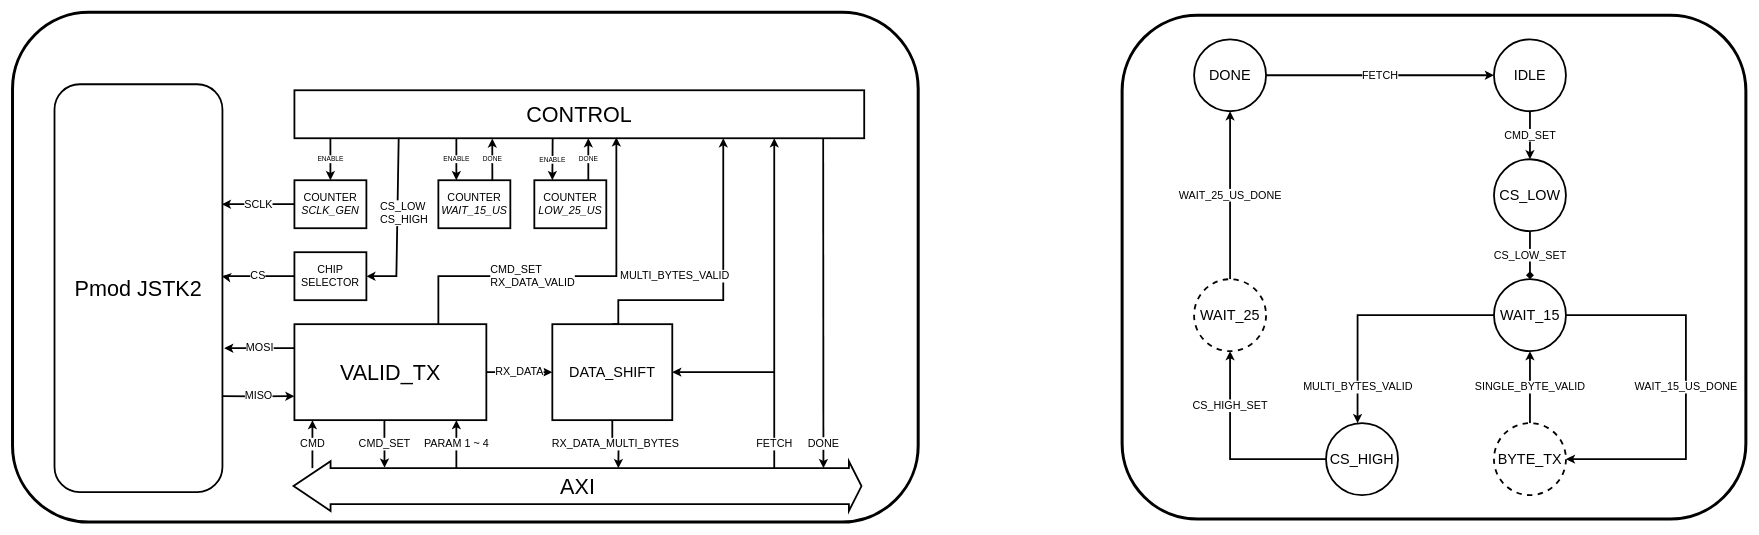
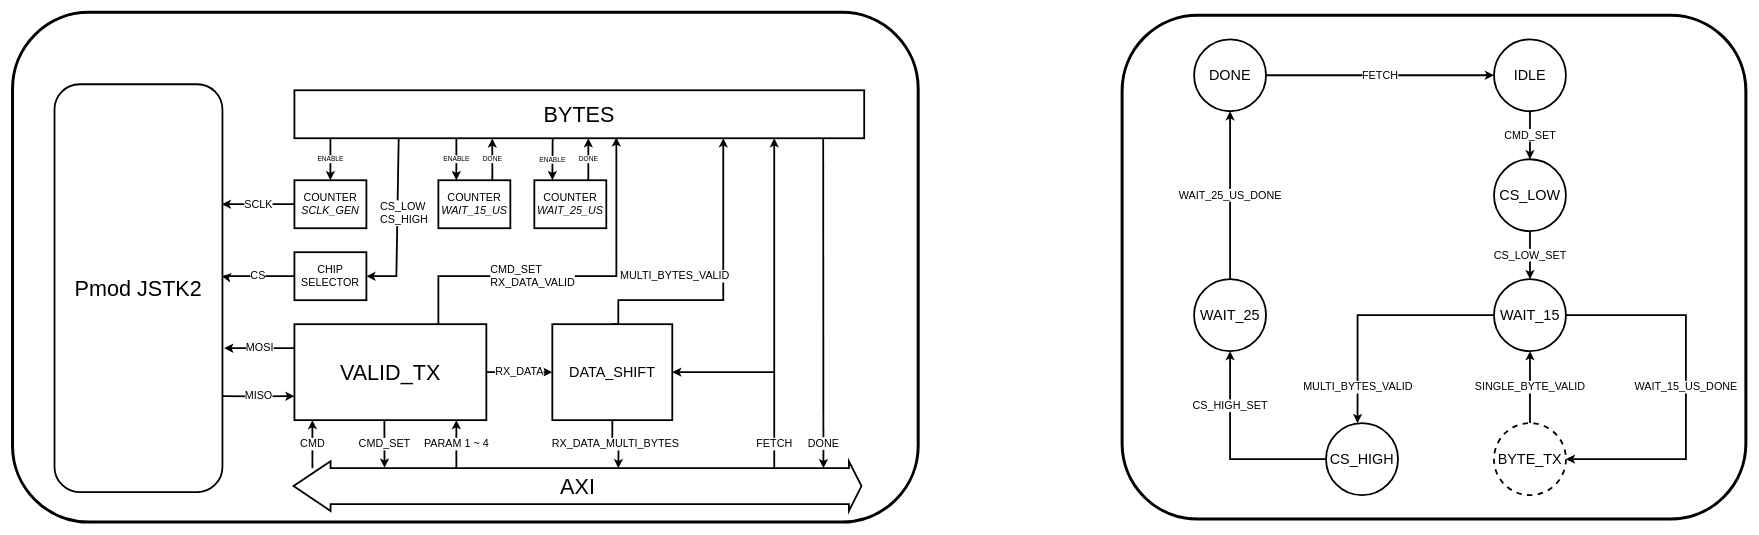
node "CONTROL": label "CONTROL" -> "BYTES"
node "COUNTER LOW_25_US": label "COUNTER LOW_25_US" -> "COUNTER WAIT_25_US"
edge "CS_LOW" -> "WAIT_15": arrowhead diamond -> classic
node "WAIT_25": style dashed -> solid
